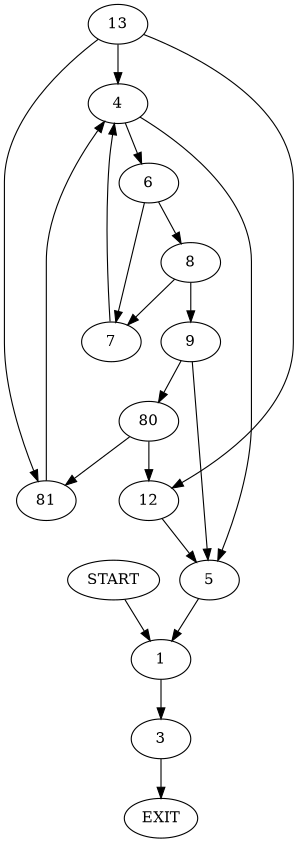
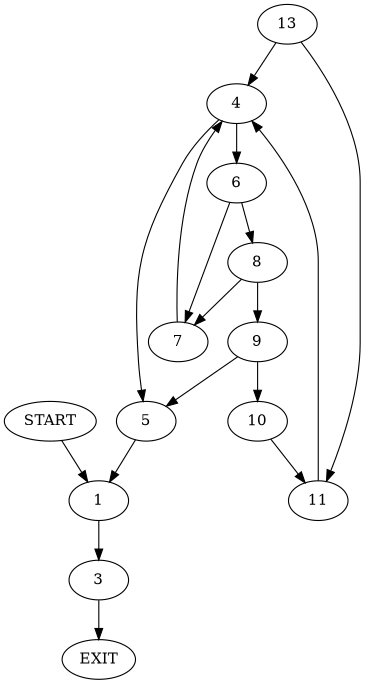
node "80": label "80" -> "10"
node "81": label "81" -> "11"
node "12": removed
